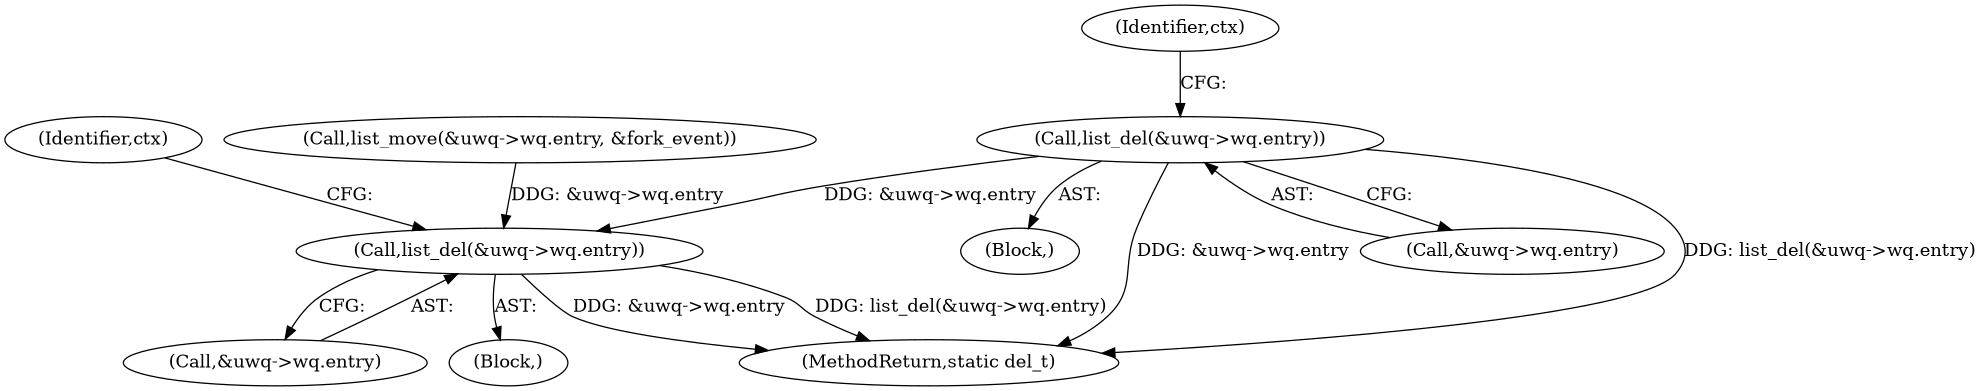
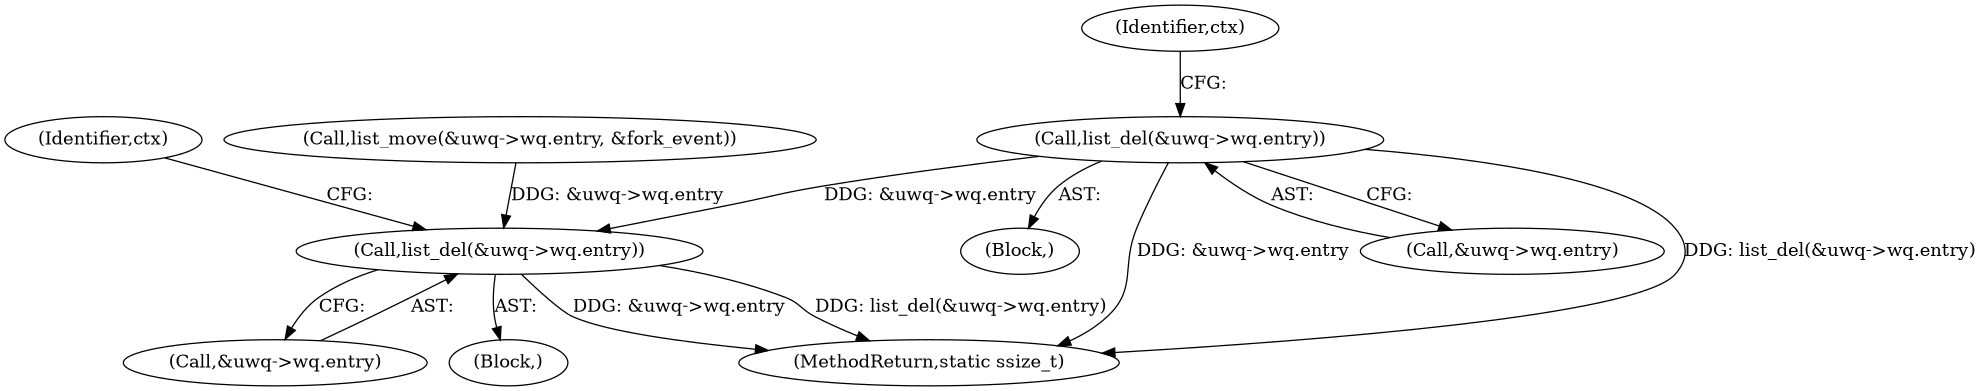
node "(MethodReturn,static del_t)": label "(MethodReturn,static del_t)" -> "(MethodReturn,static ssize_t)"
